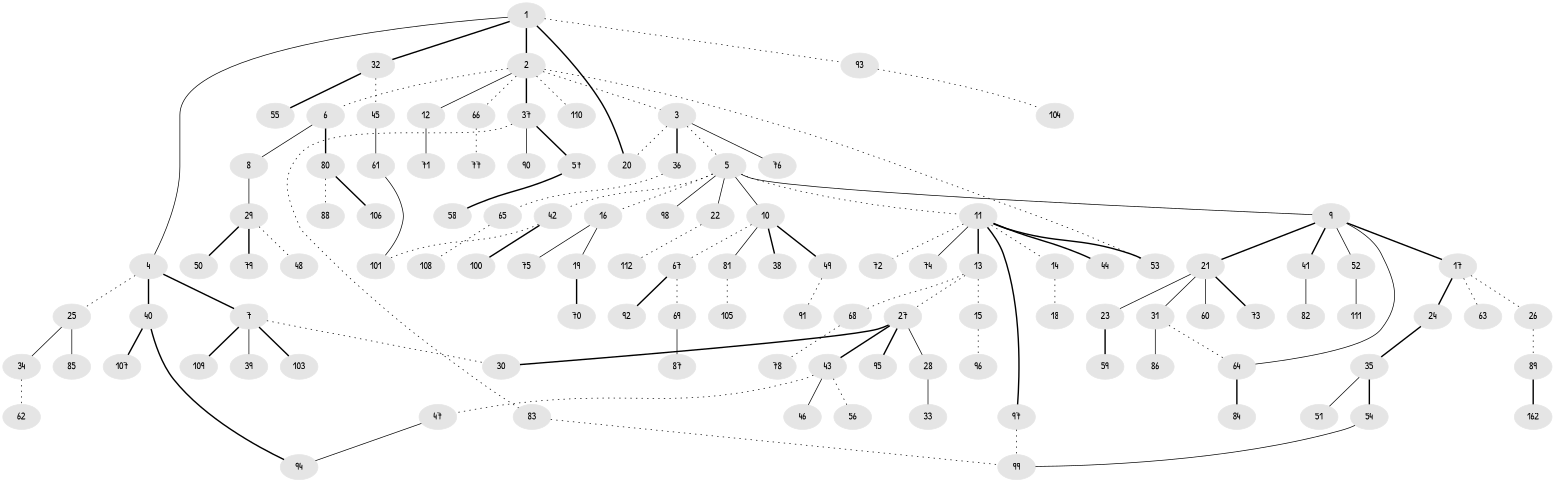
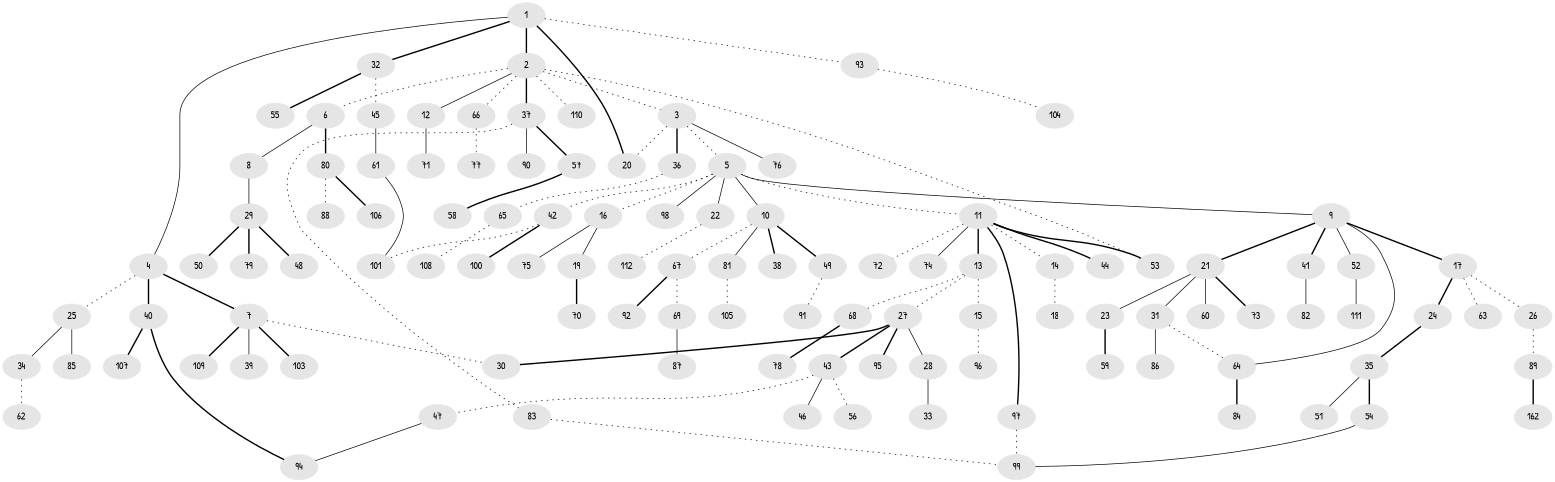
edge "29" -- "48": style dotted -> bold
edge "68" -- "78": style dotted -> bold
